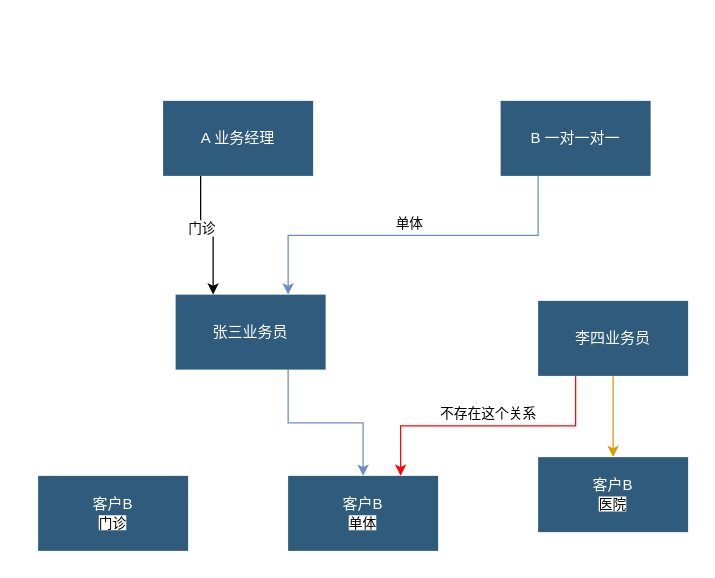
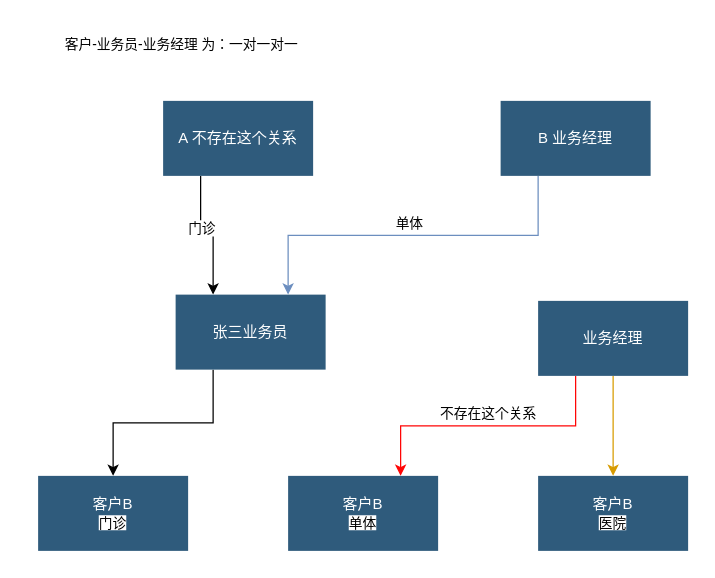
node "客户-业务员-业务经理 为：一对一对一": added
node "A 业务经理": label "A 业务经理" -> "A 不存在这个关系"
node "B 一对一对一": label "B 一对一对一" -> "B 业务经理"
node "李四业务员": label "李四业务员" -> "业务经理"
edge "张三业务员" -> "客户B 门诊": added
edge "张三业务员" -> "客户B 单体": removed
node "客户B 医院": moved (613, 494) -> (613, 513)
